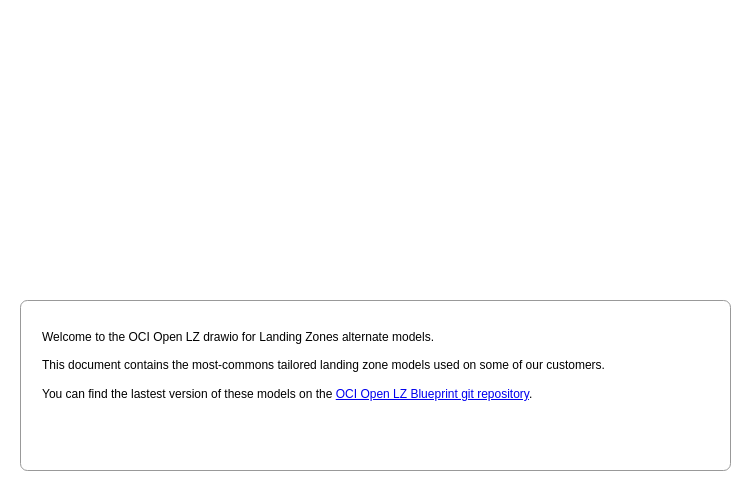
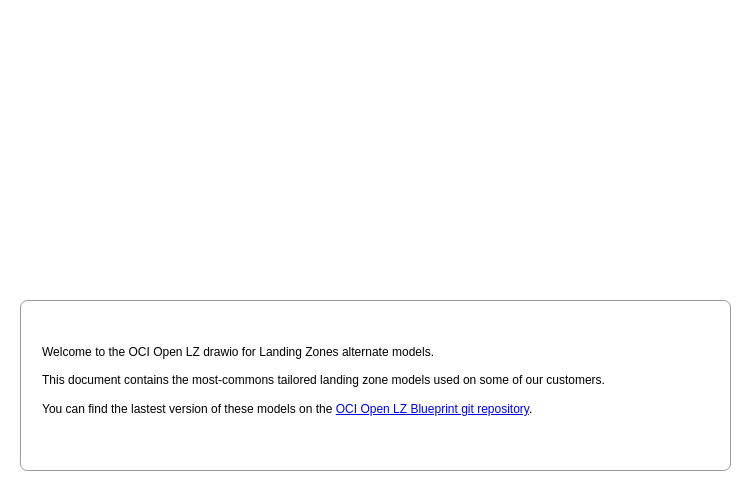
node "Welcome to the OCI Open LZ drawio for Landing Zones alternate models. This document contains the most-commons tailored landing zone models used on some of our customers. You can find the lastest version of these models on the OCI Open LZ Blueprint git repository.": moved (336, 366) -> (336, 381)
